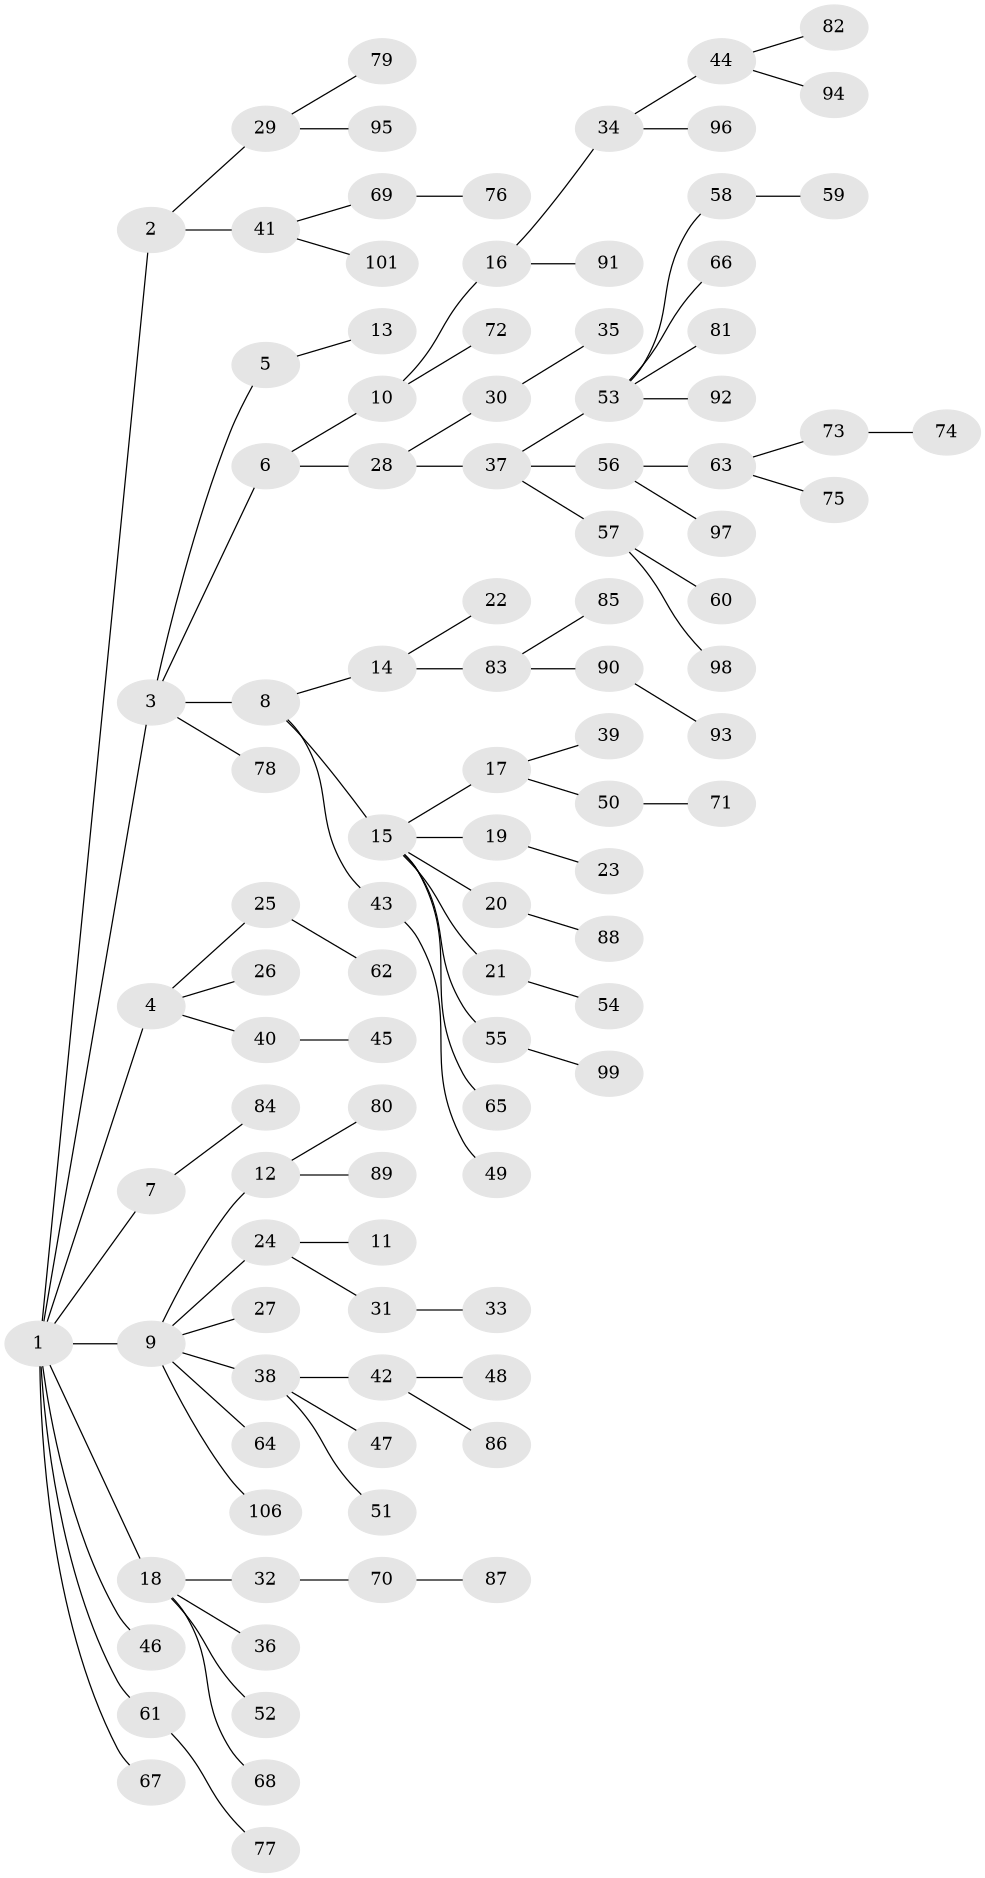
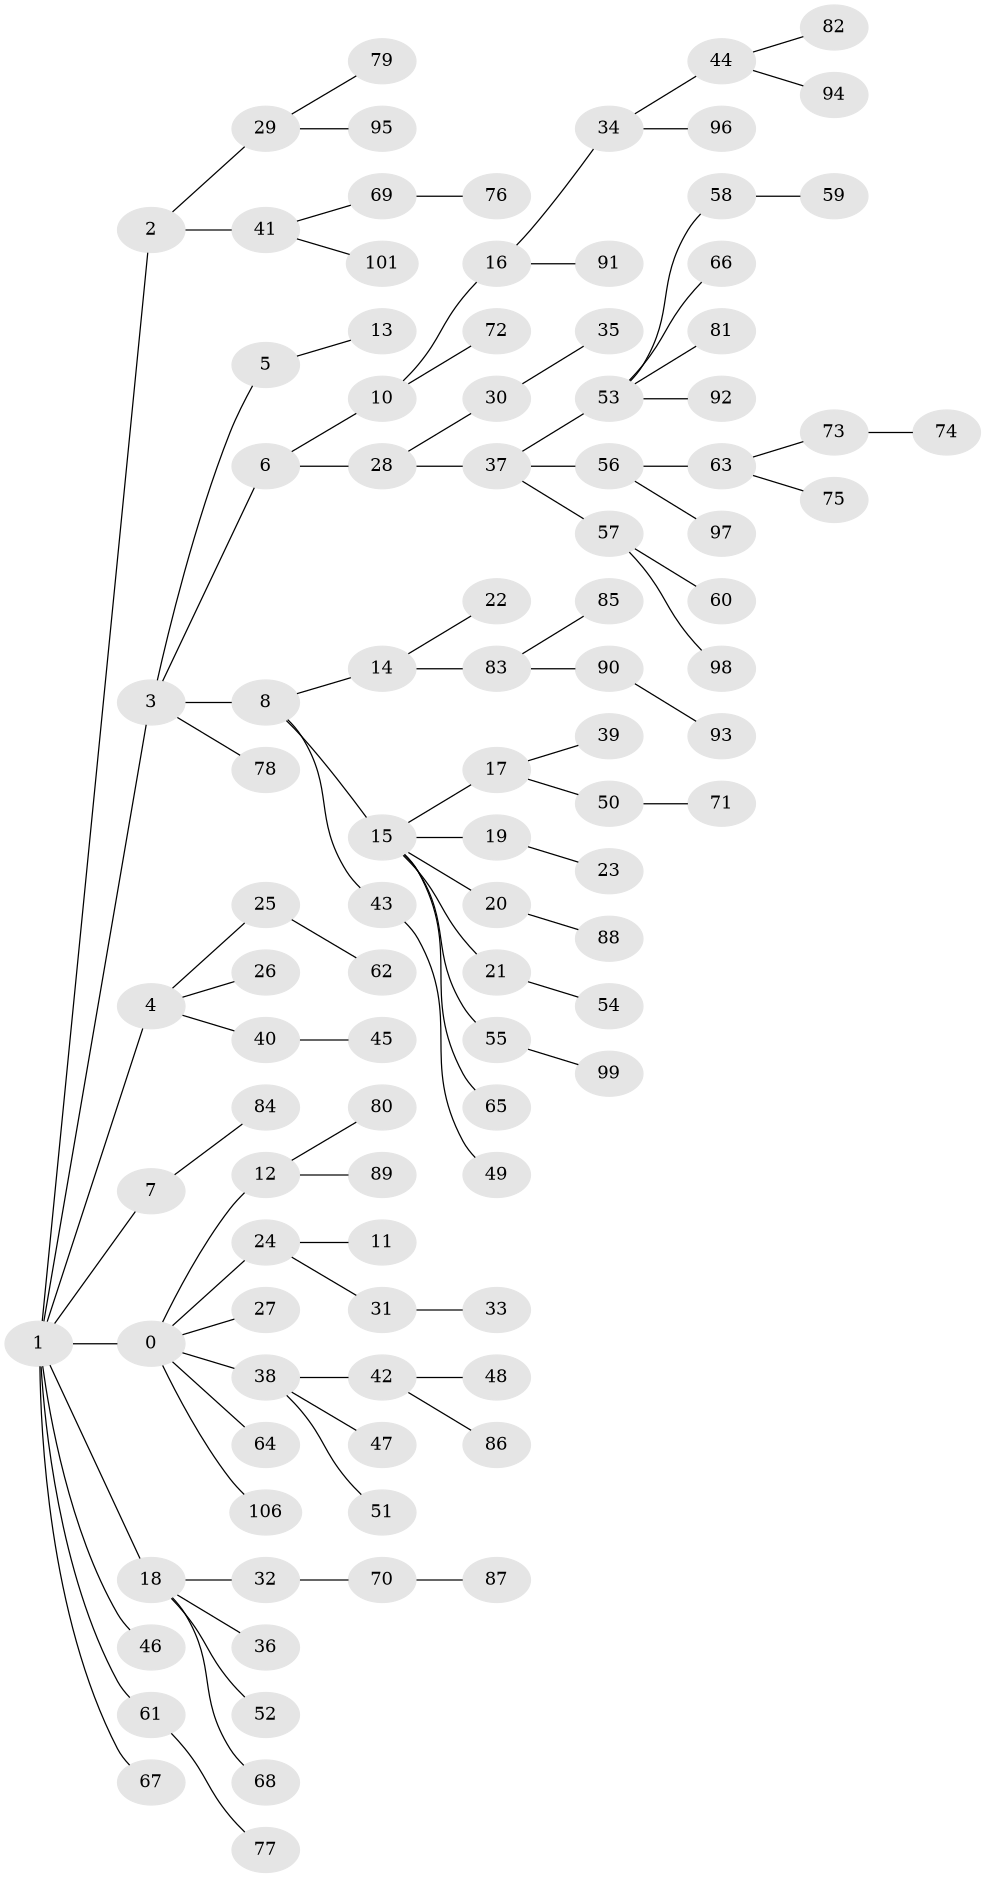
node "9": label "9" -> "0"
